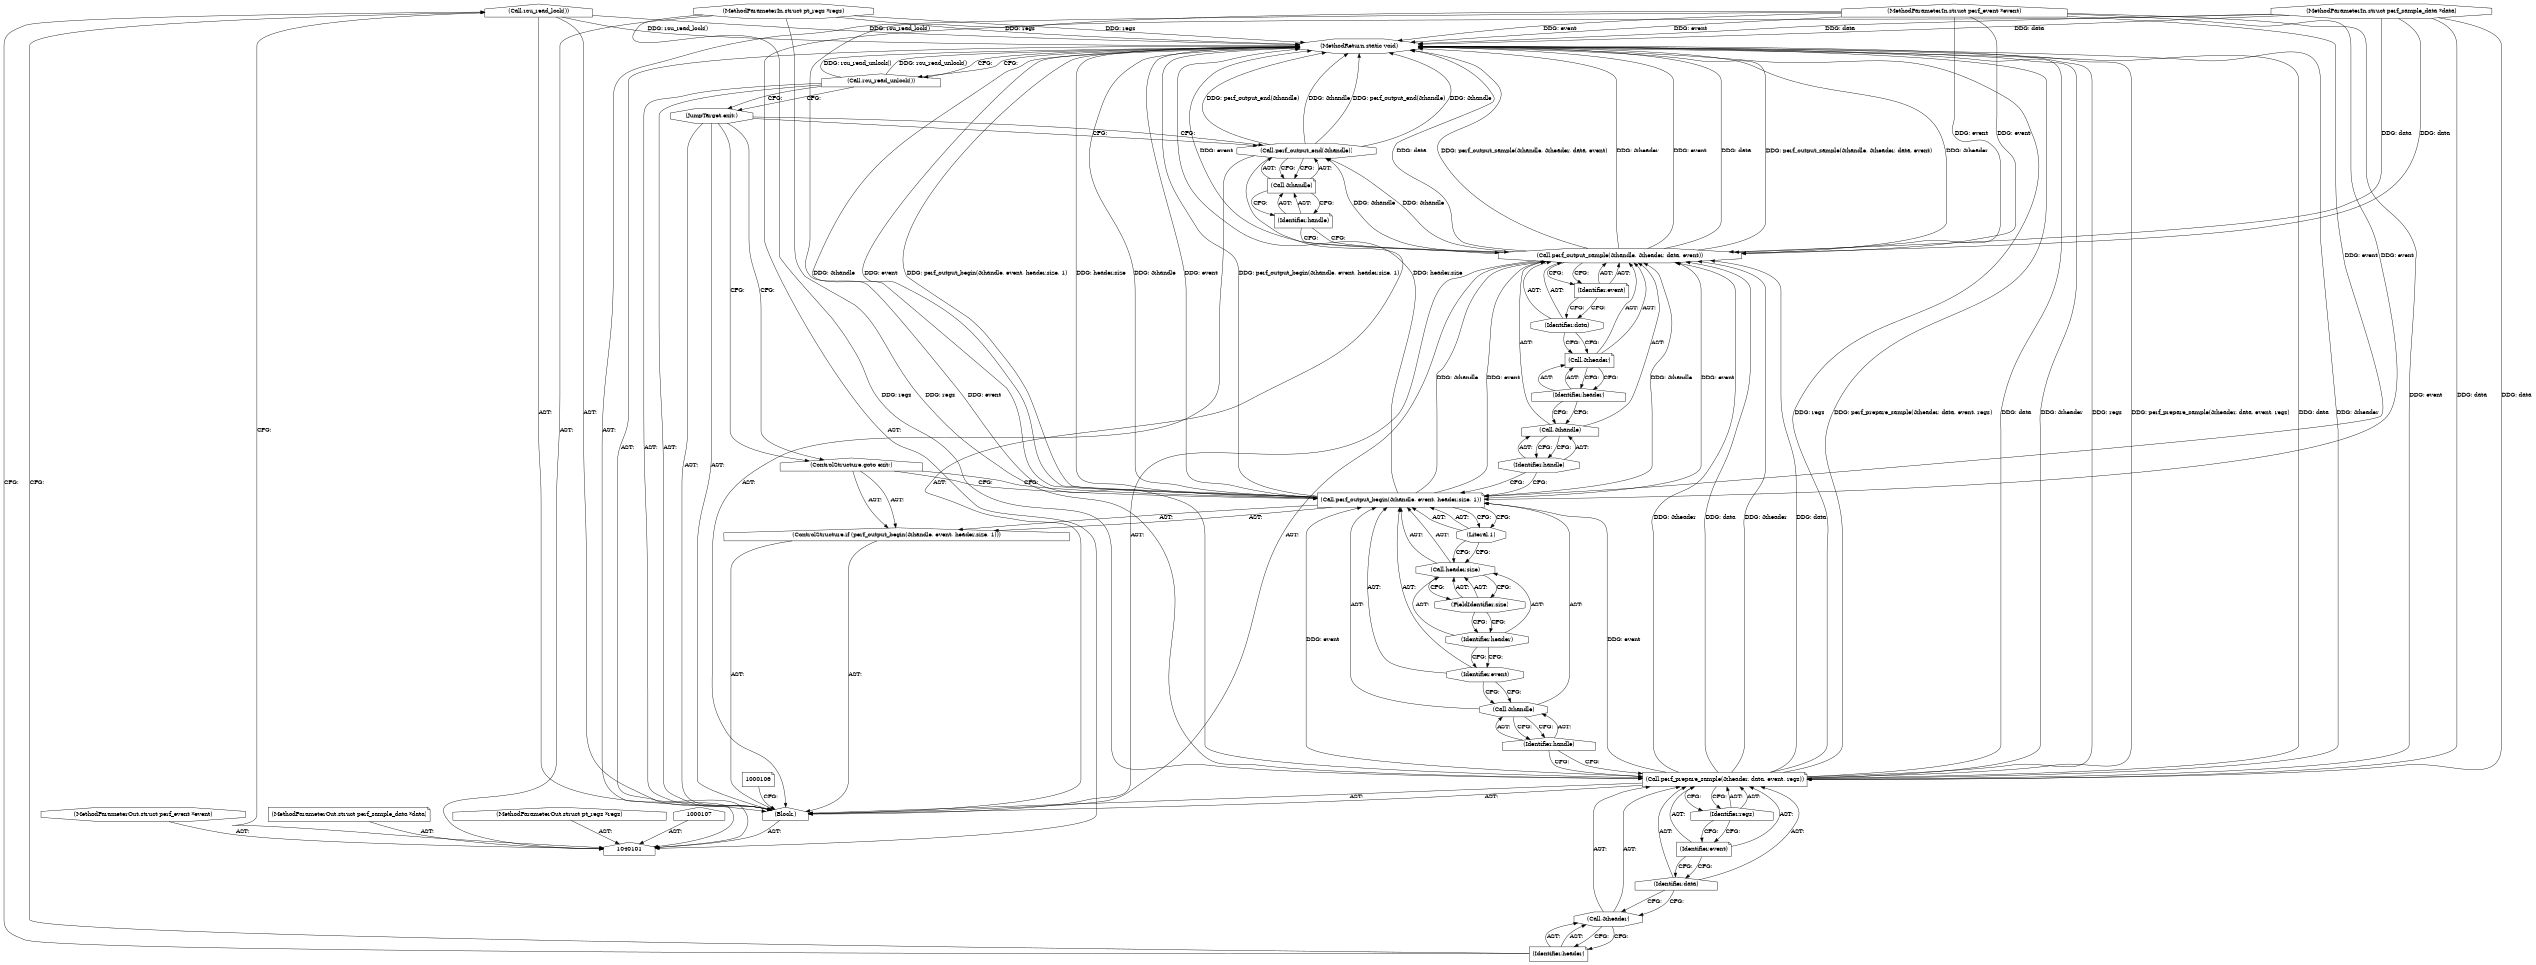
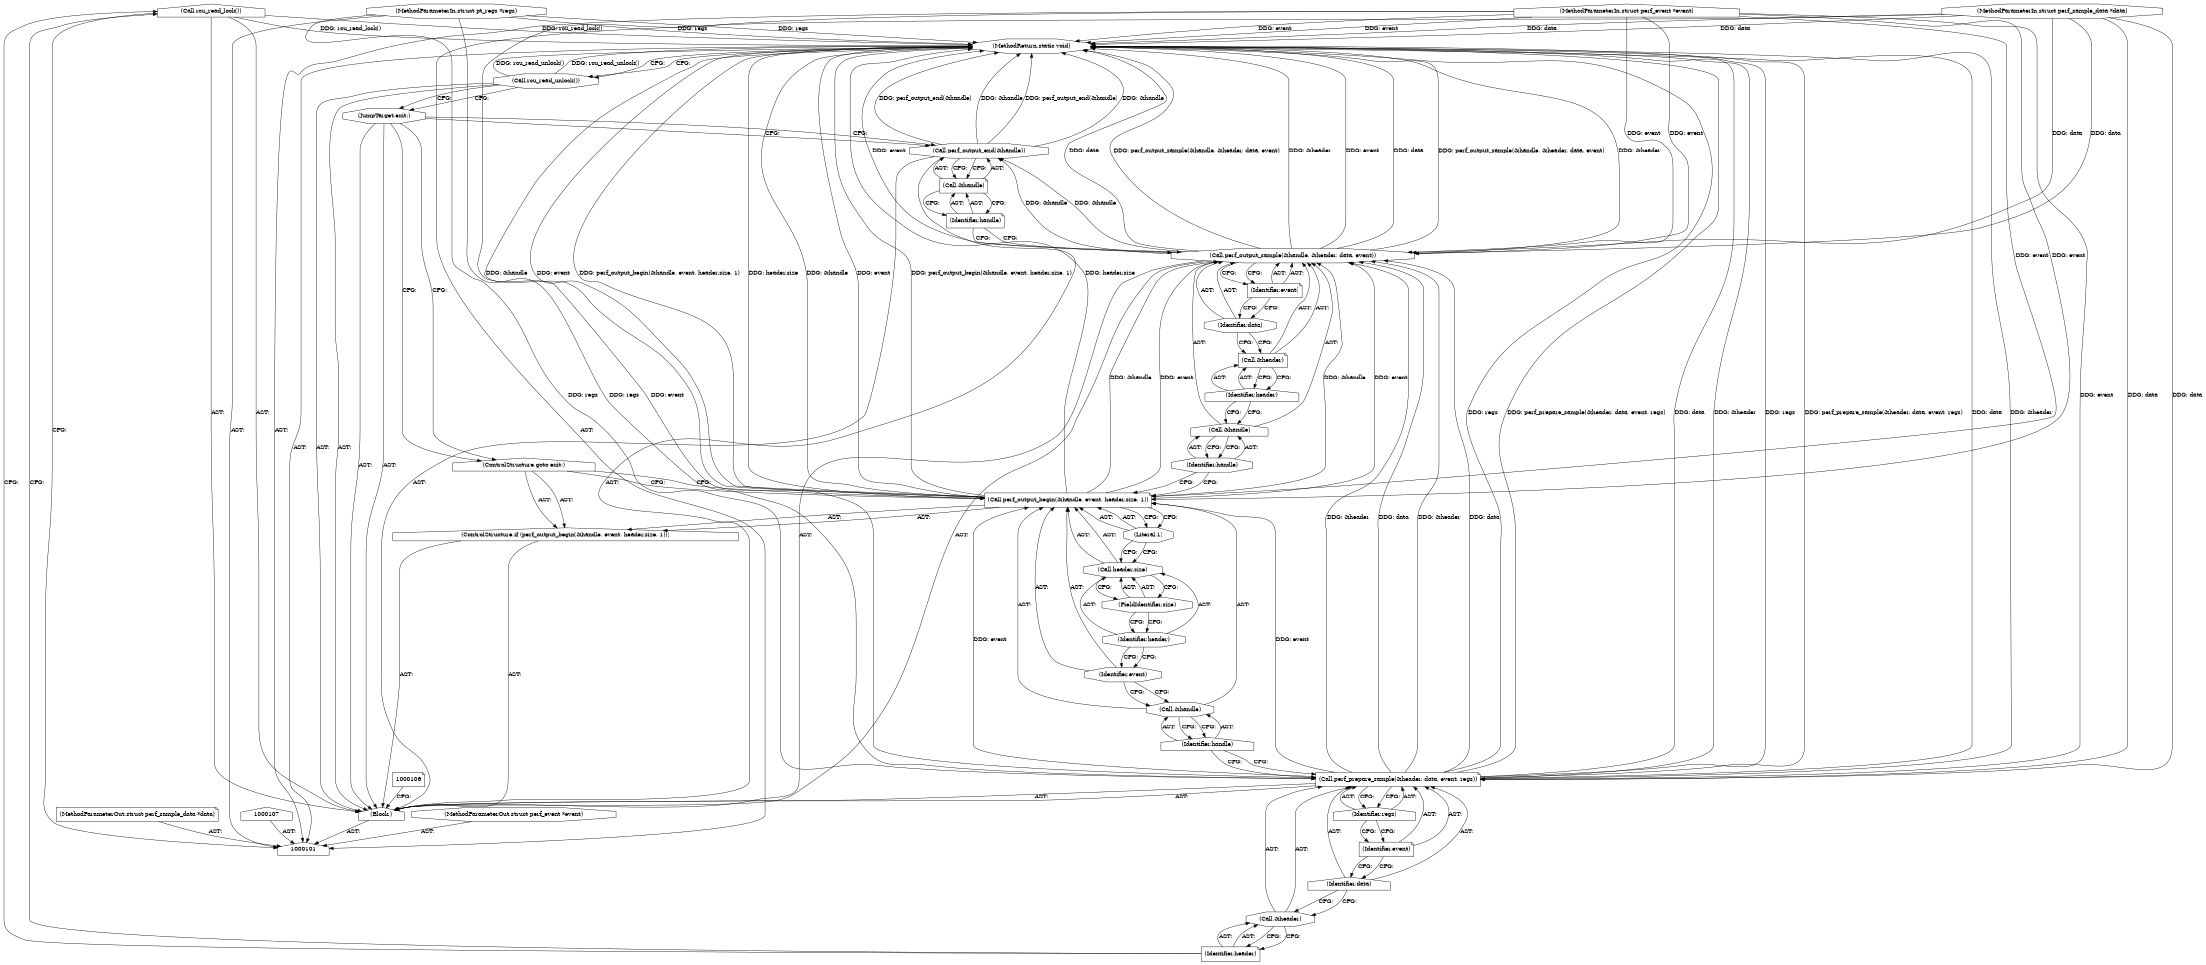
node "(Call,rcu_read_unlock())": shape house -> octagon
node "(MethodParameterOut,struct pt_regs *regs)": removed
node "1040101": label "1040101" -> "1000101"
